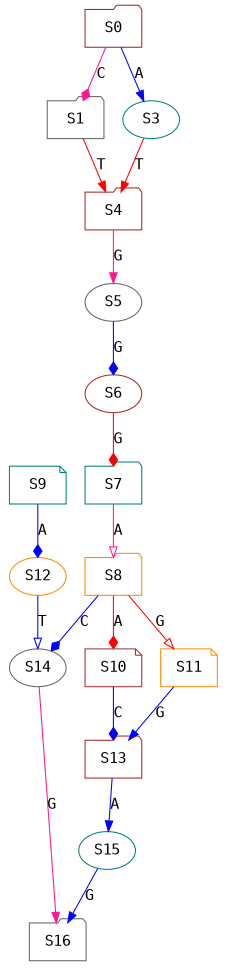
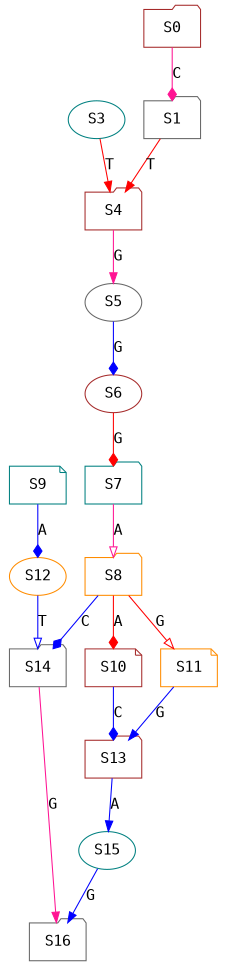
edge "S0" -> "S3": removed, label "A"
node "S14": shape ellipse -> folder
